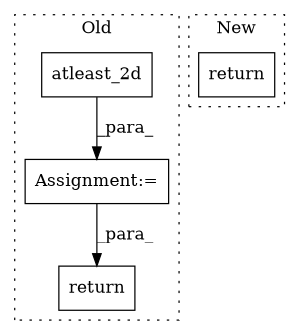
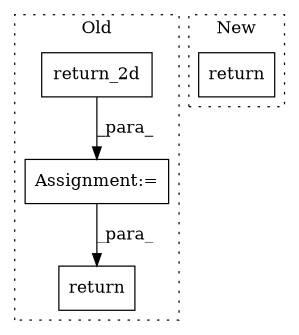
node "atleast_2d": label "atleast_2d" -> "return_2d"
